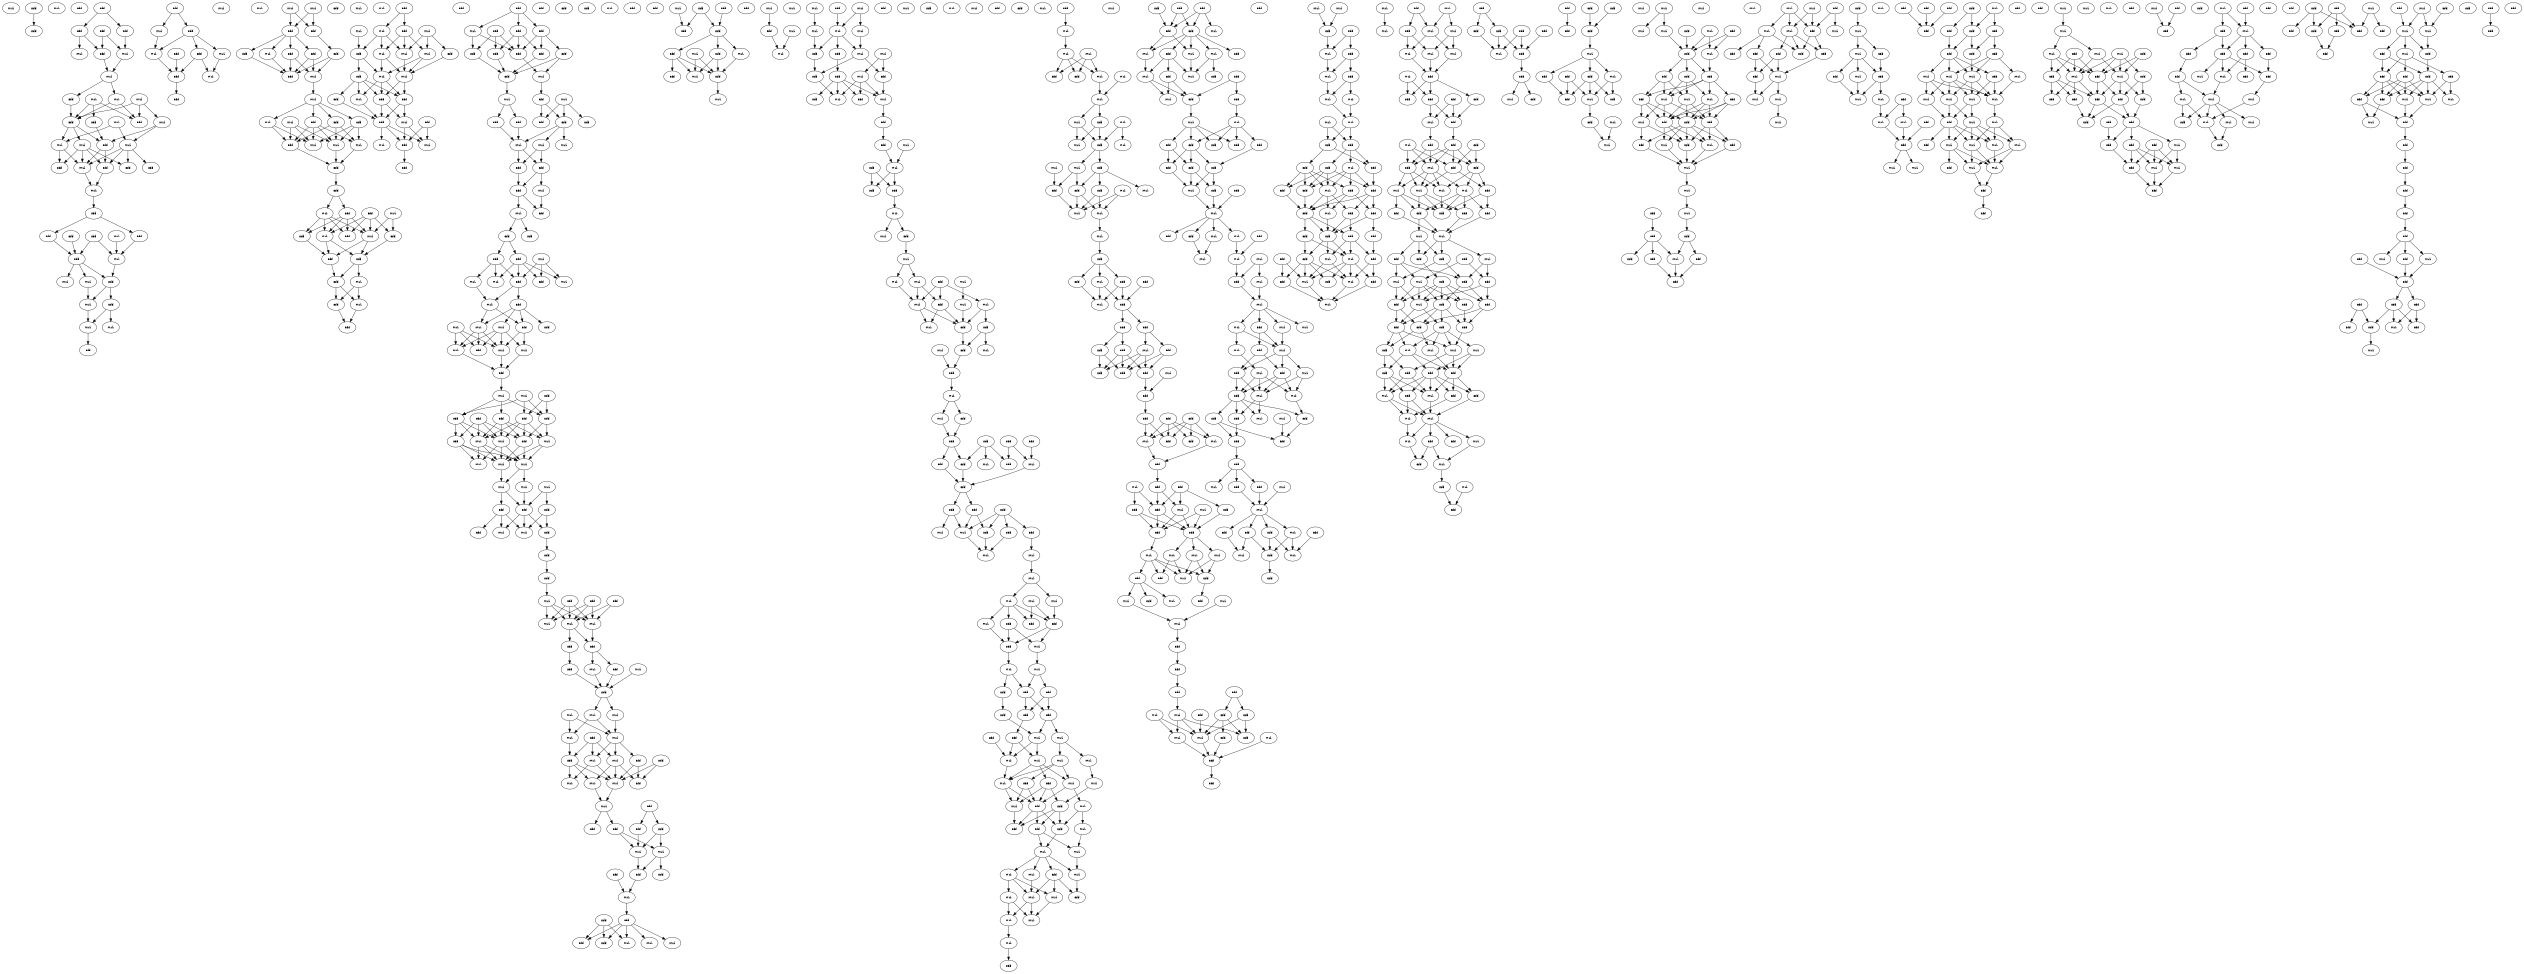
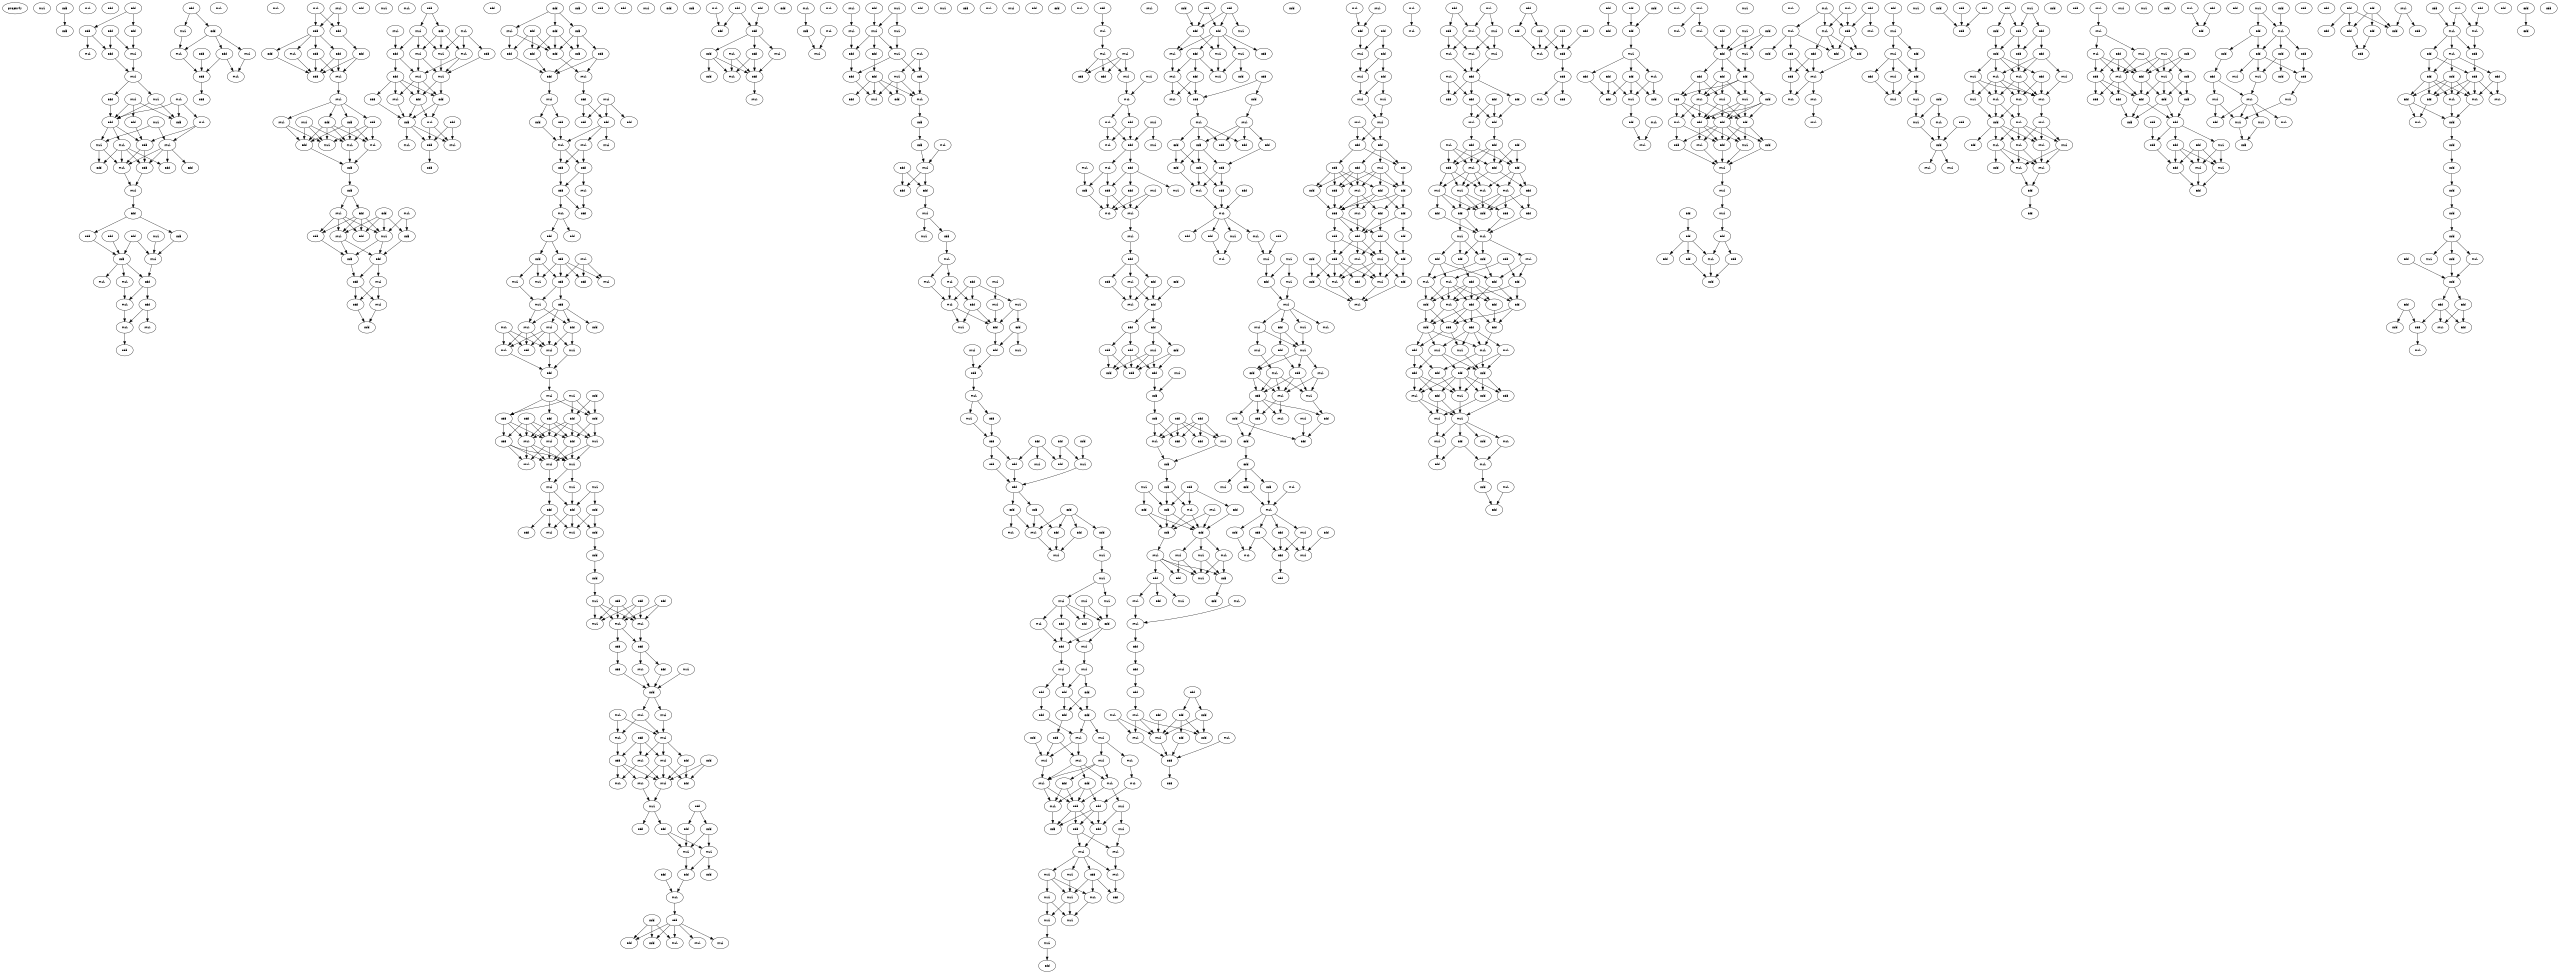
node "property": added
